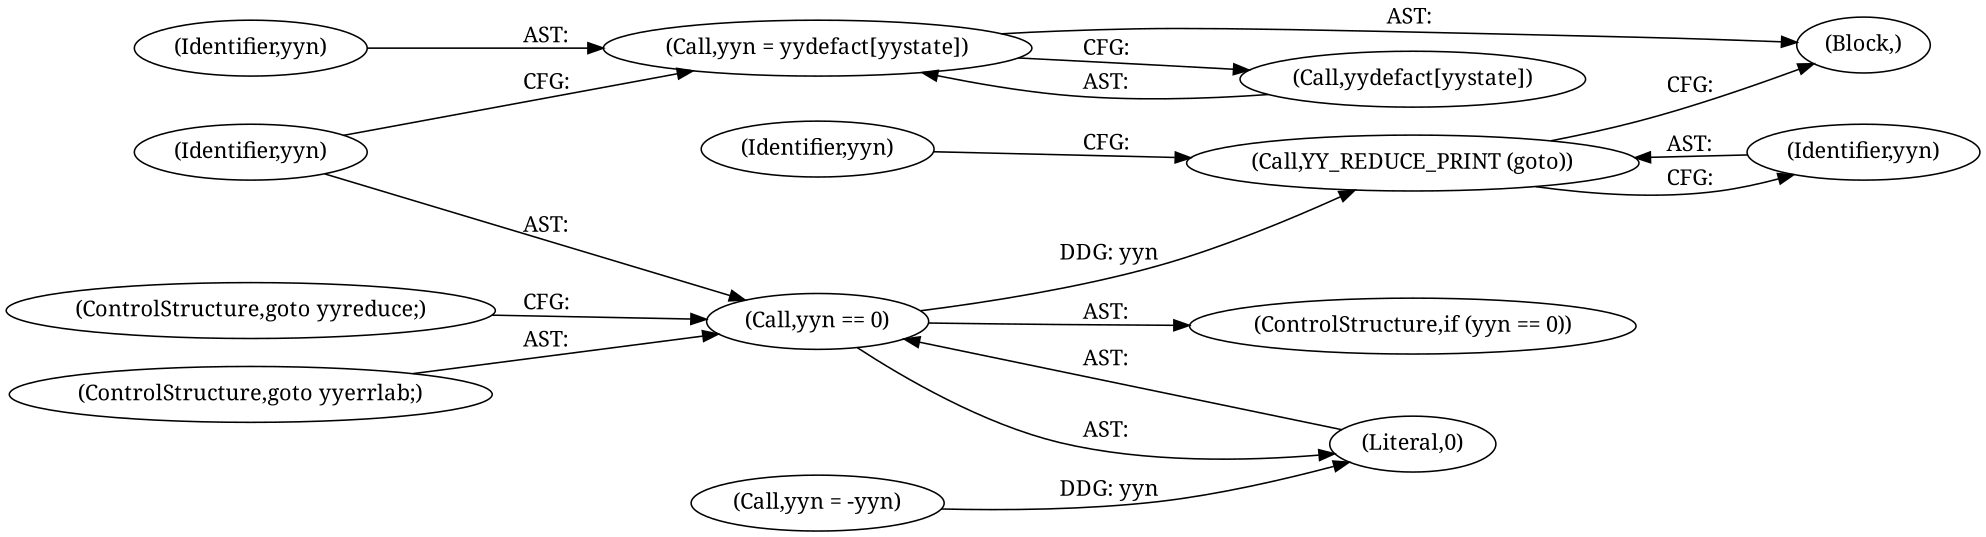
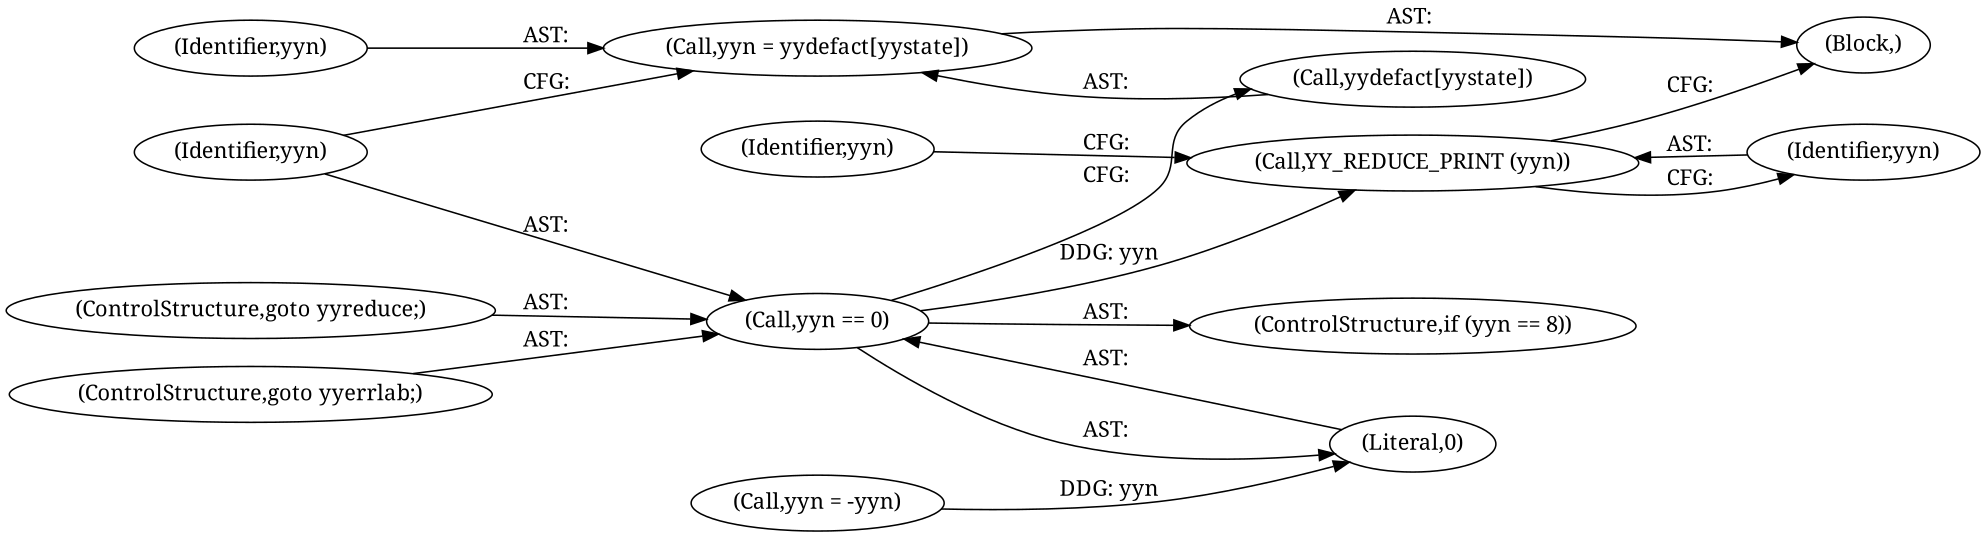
edge "(Call,yyn = yydefact[yystate])" -> "(Call,yydefact[yystate])": now "(Call,yyn == 0)" -> "(Call,yydefact[yystate])"
node "(Call,YY_REDUCE_PRINT (goto))": label "(Call,YY_REDUCE_PRINT (goto))" -> "(Call,YY_REDUCE_PRINT (yyn))"
edge "(ControlStructure,goto yyreduce;)" -> "(Call,yyn == 0)": label "CFG: " -> "AST: "
node "(ControlStructure,if (yyn == 0))": label "(ControlStructure,if (yyn == 0))" -> "(ControlStructure,if (yyn == 8))"
